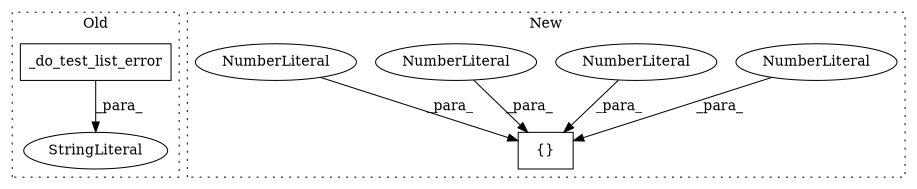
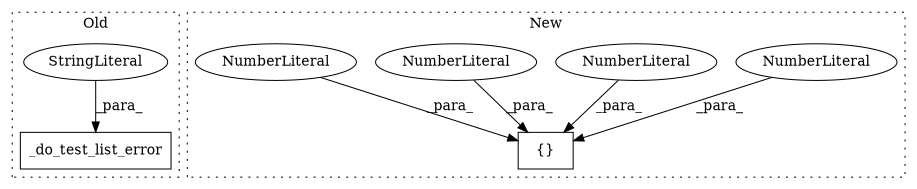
edge "_do_test_list_error" -> "StringLiteral": reversed
